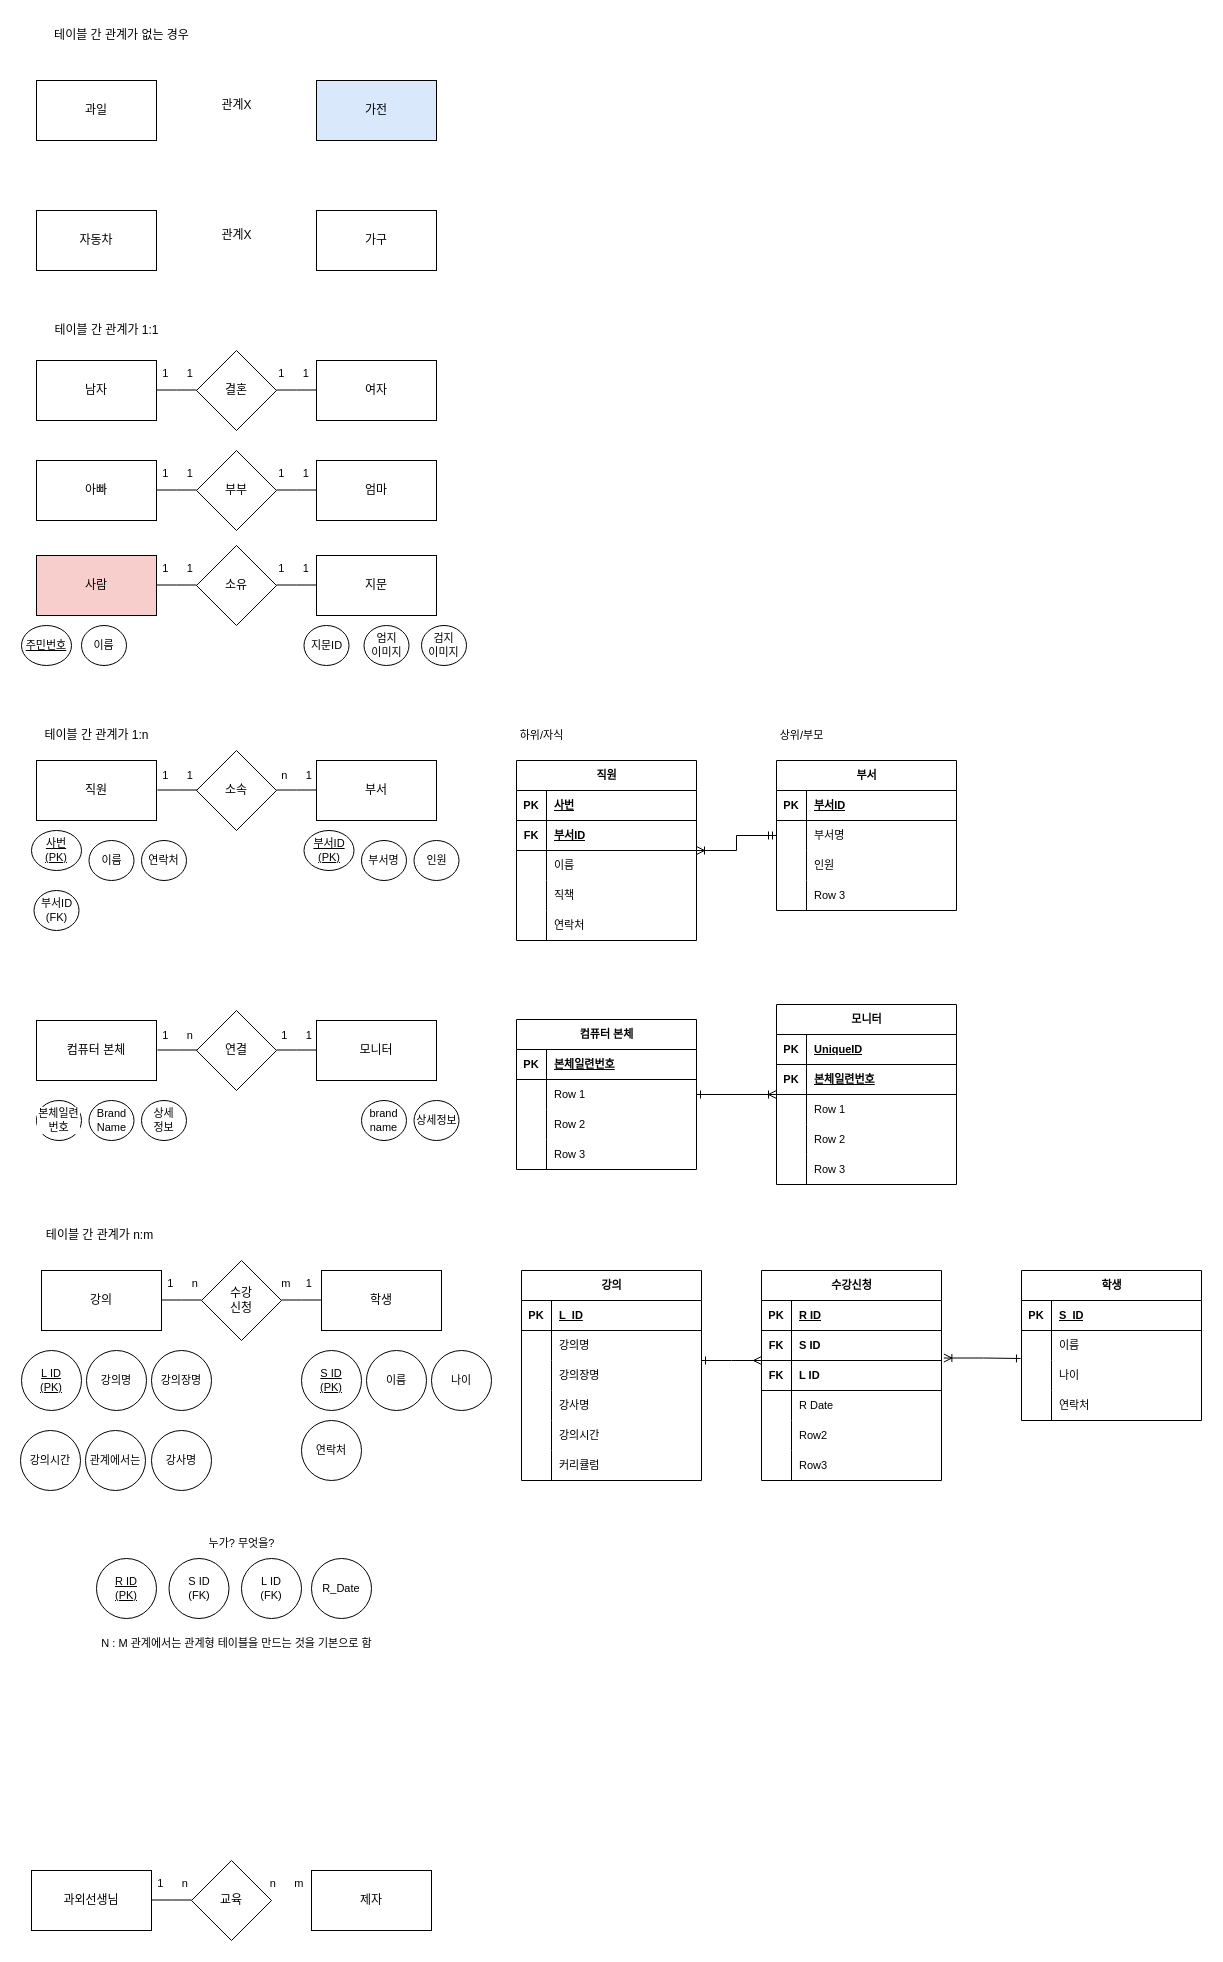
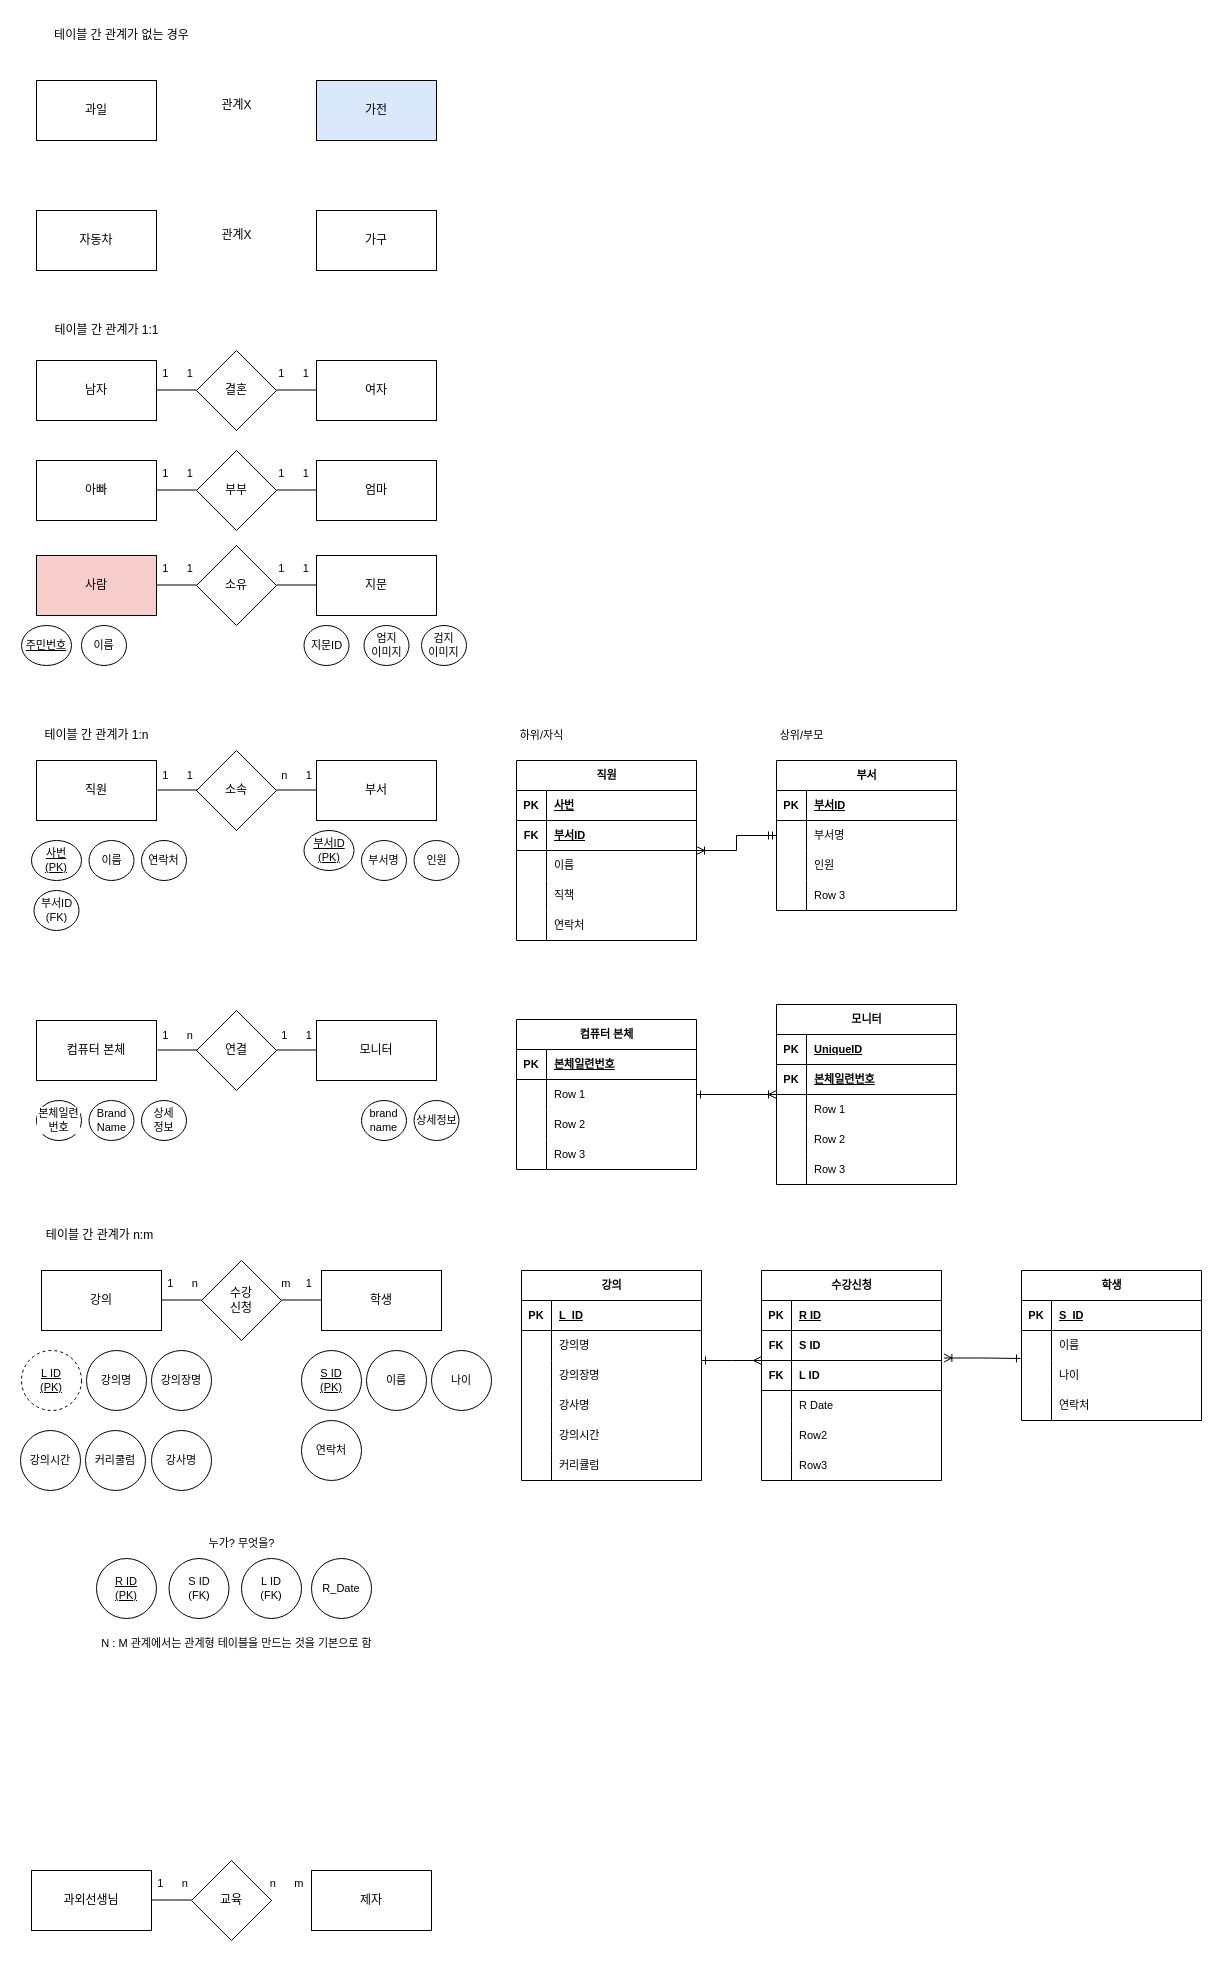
node "사번 (PK)": moved (57, 851) -> (57, 861)
node "L ID (PK)": style solid -> dashed
node "관계에서는": label "관계에서는" -> "커리쿨럼"
